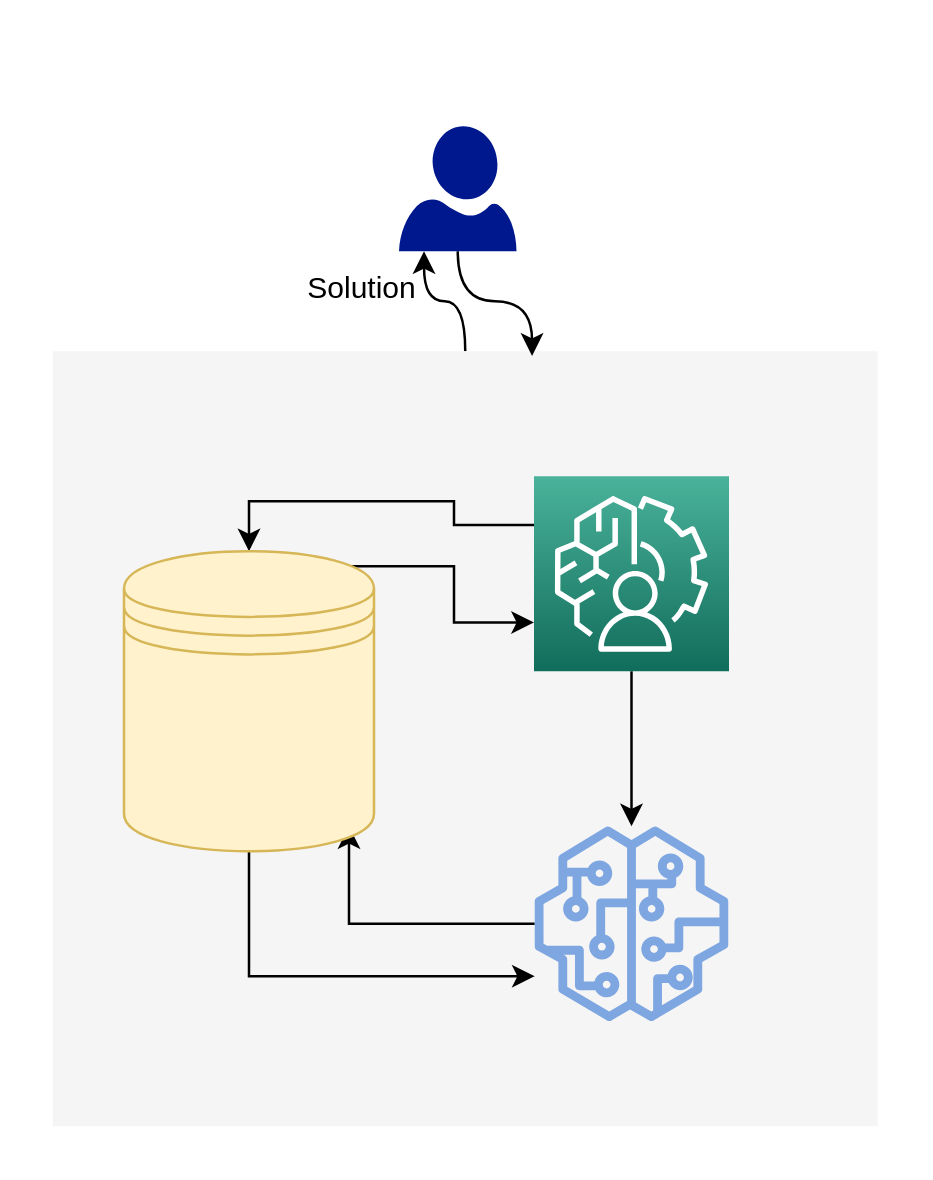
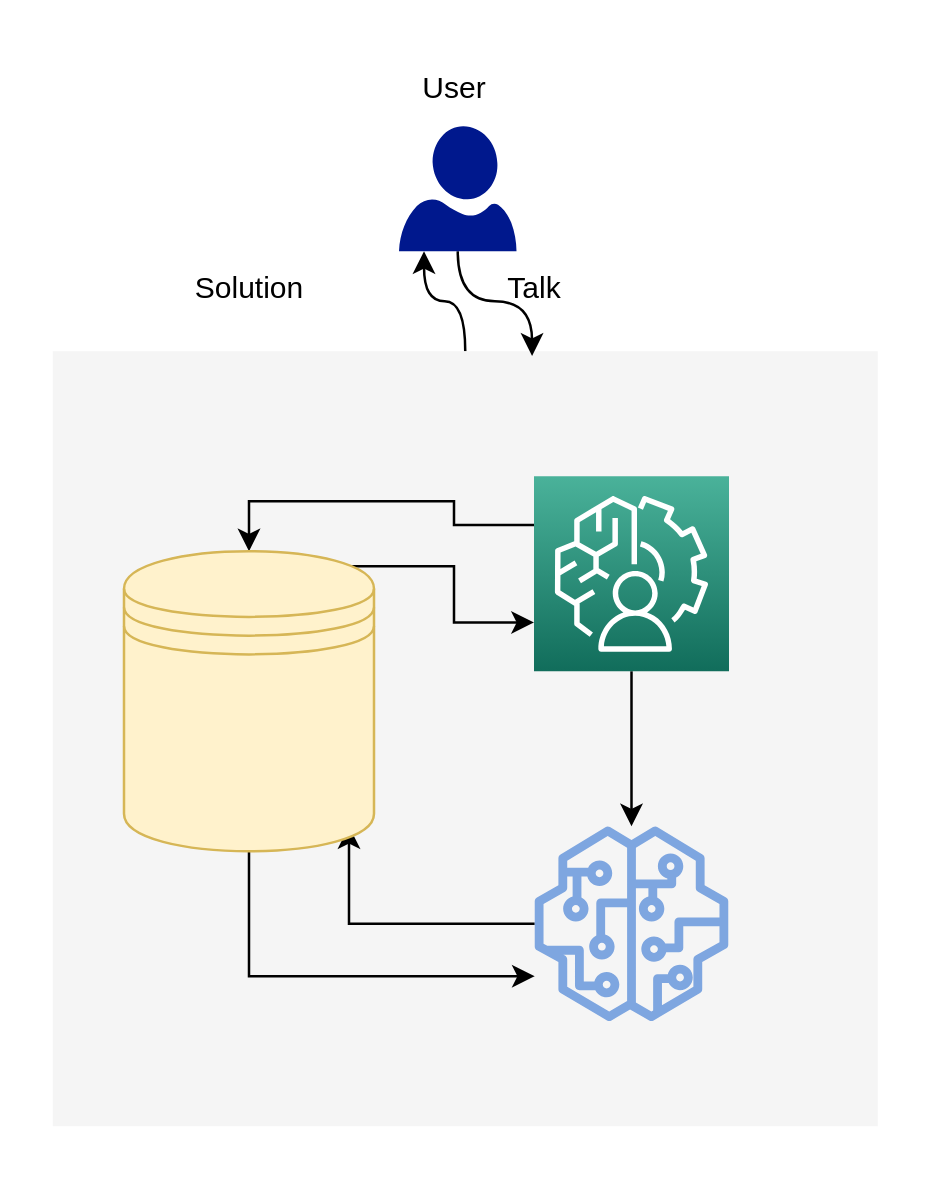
node "User": added
node "Solution": moved (361, 289) -> (249, 289)
node "Talk": added
